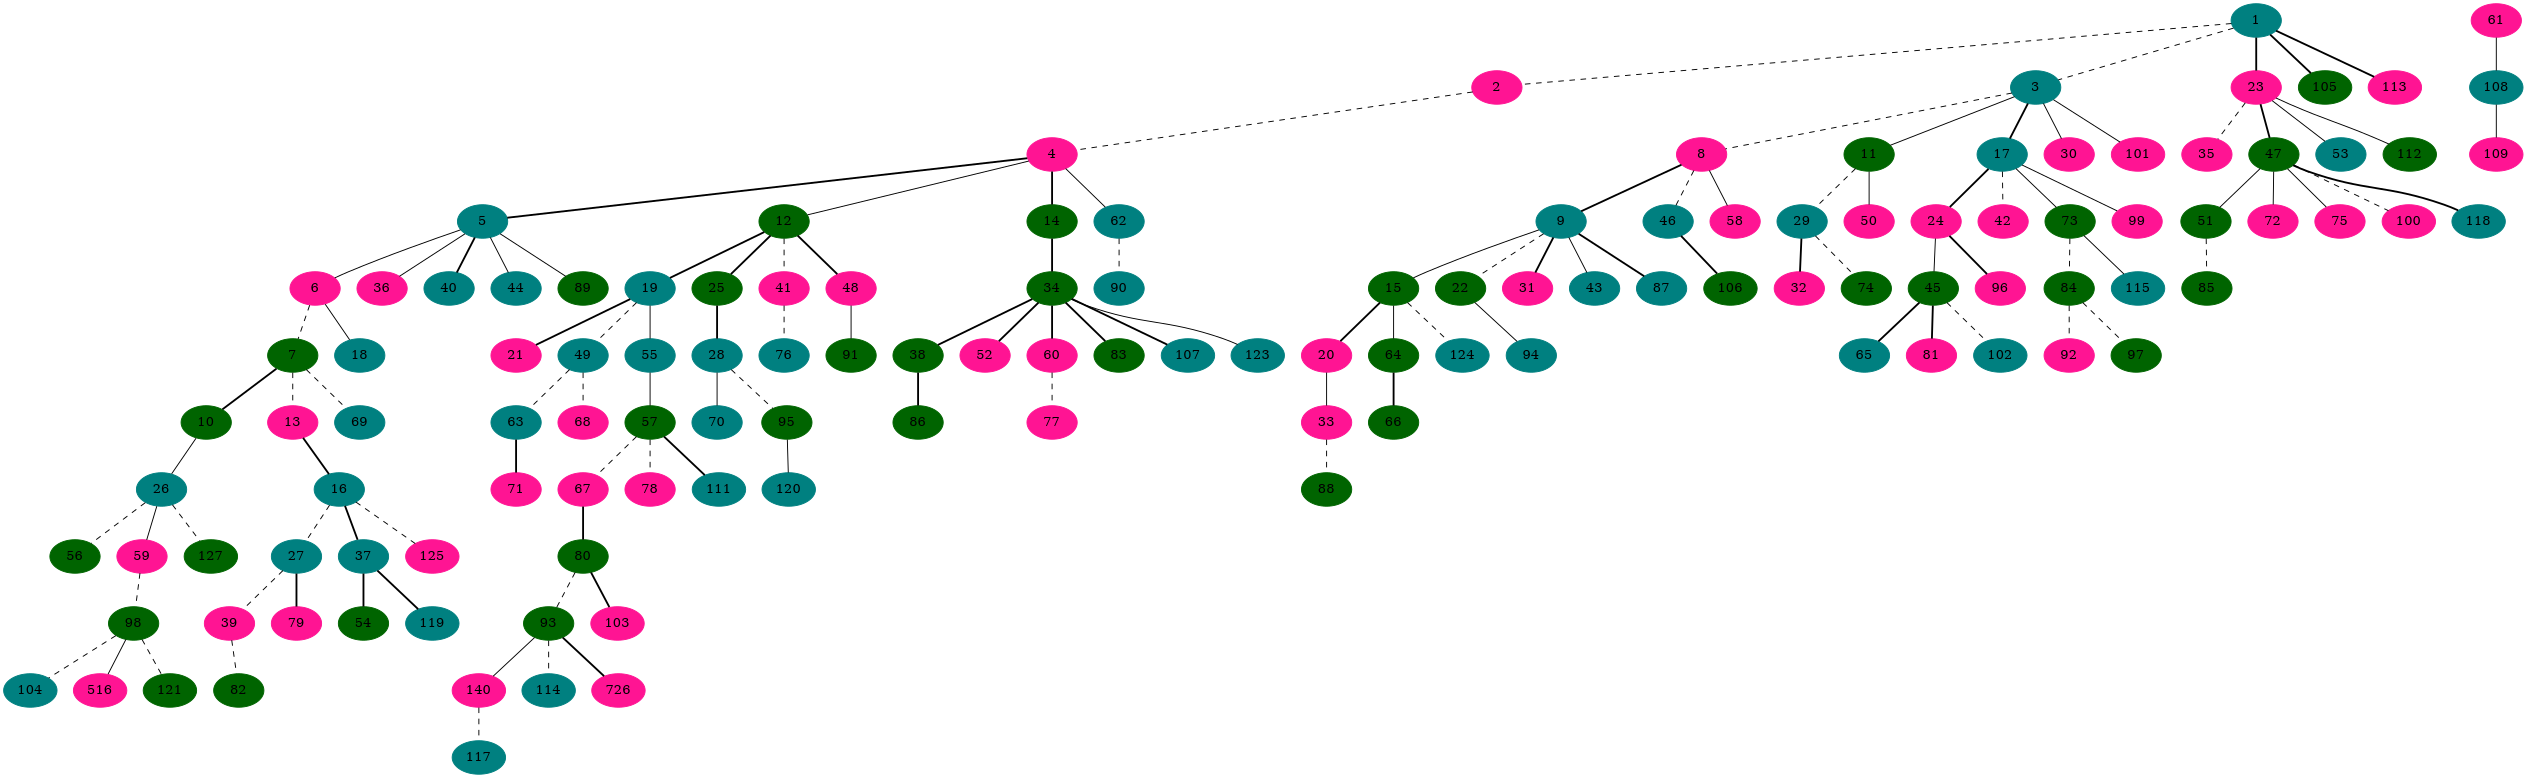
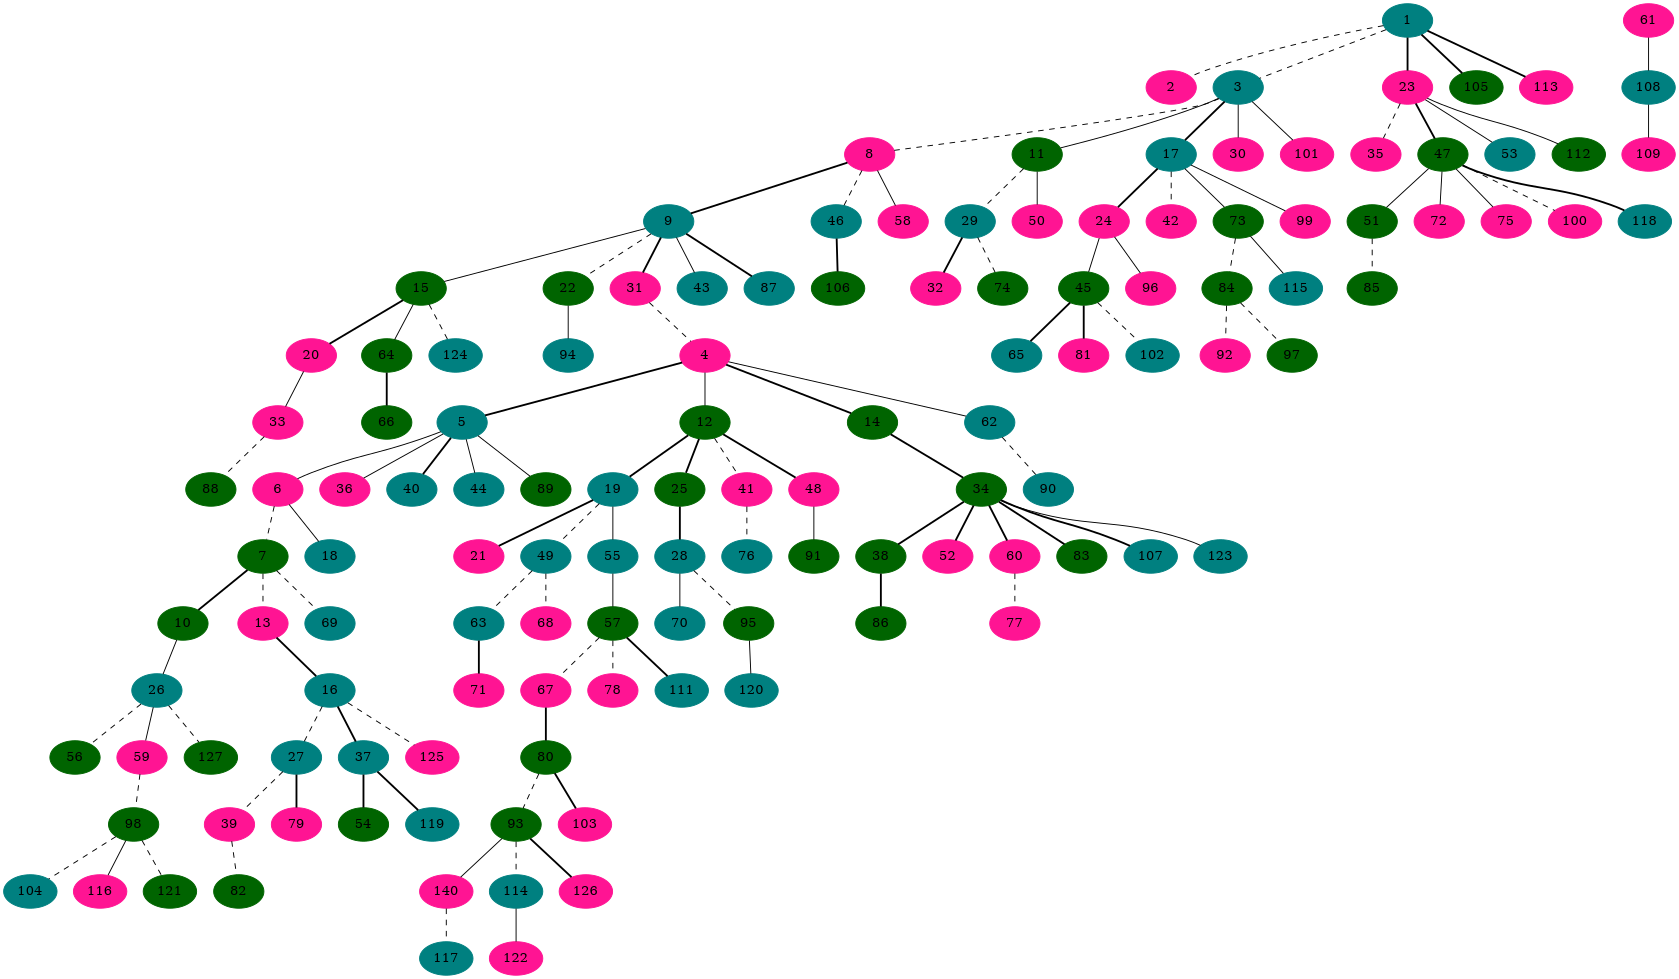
edge "2" -- "4": now "31" -- "4"
edge "24" -- "96": style bold -> solid
node "516": label "516" -> "116"
node "726": label "726" -> "126"
node "122": added
